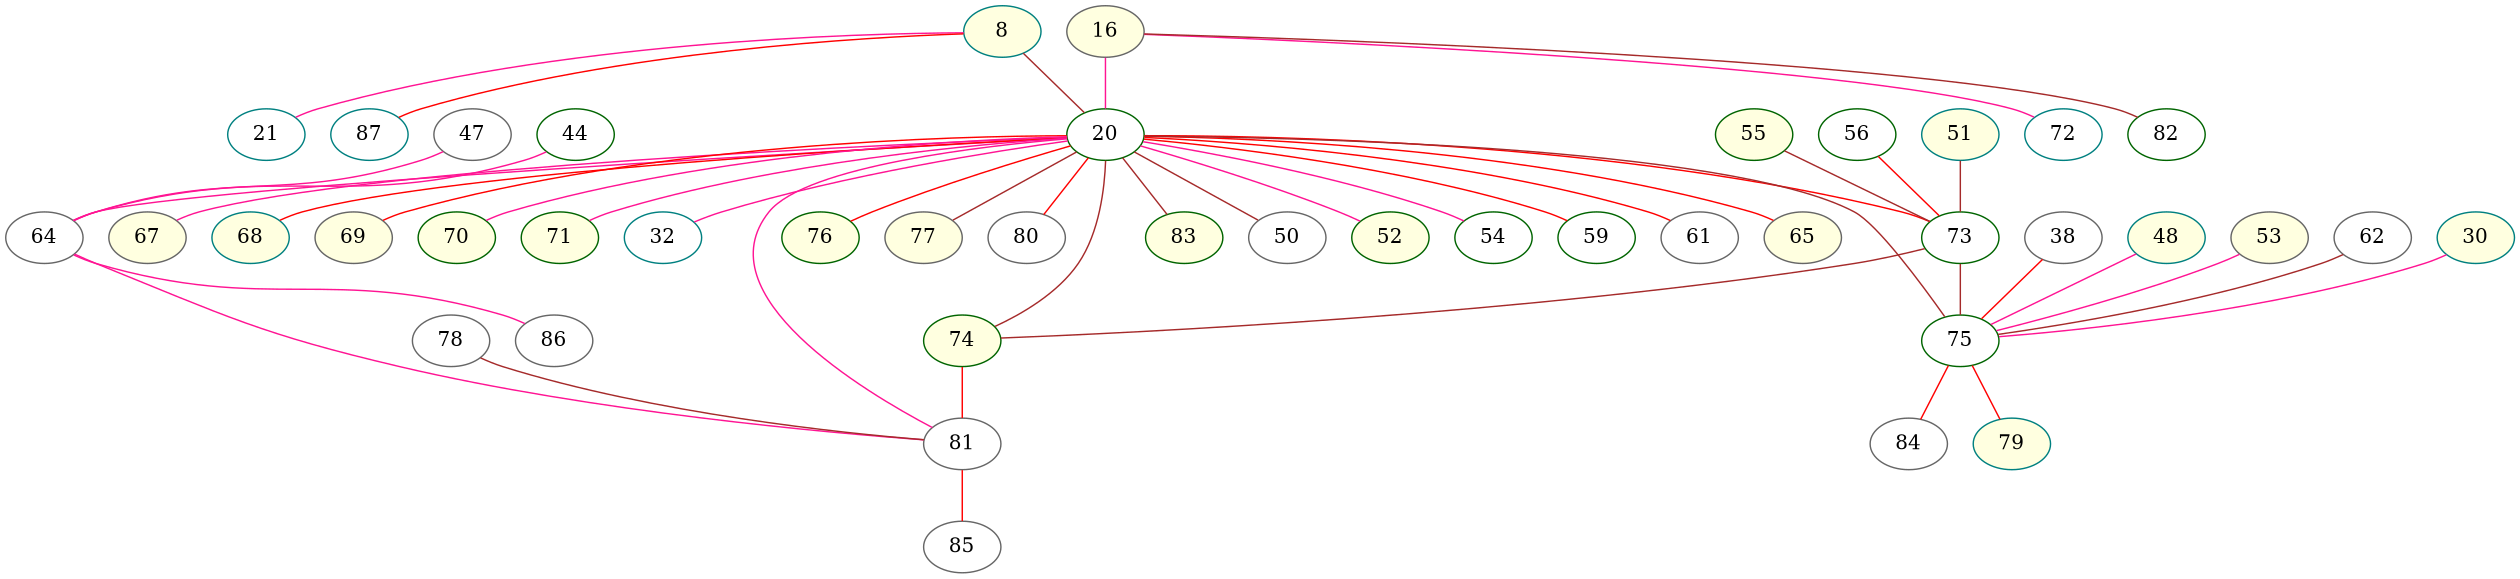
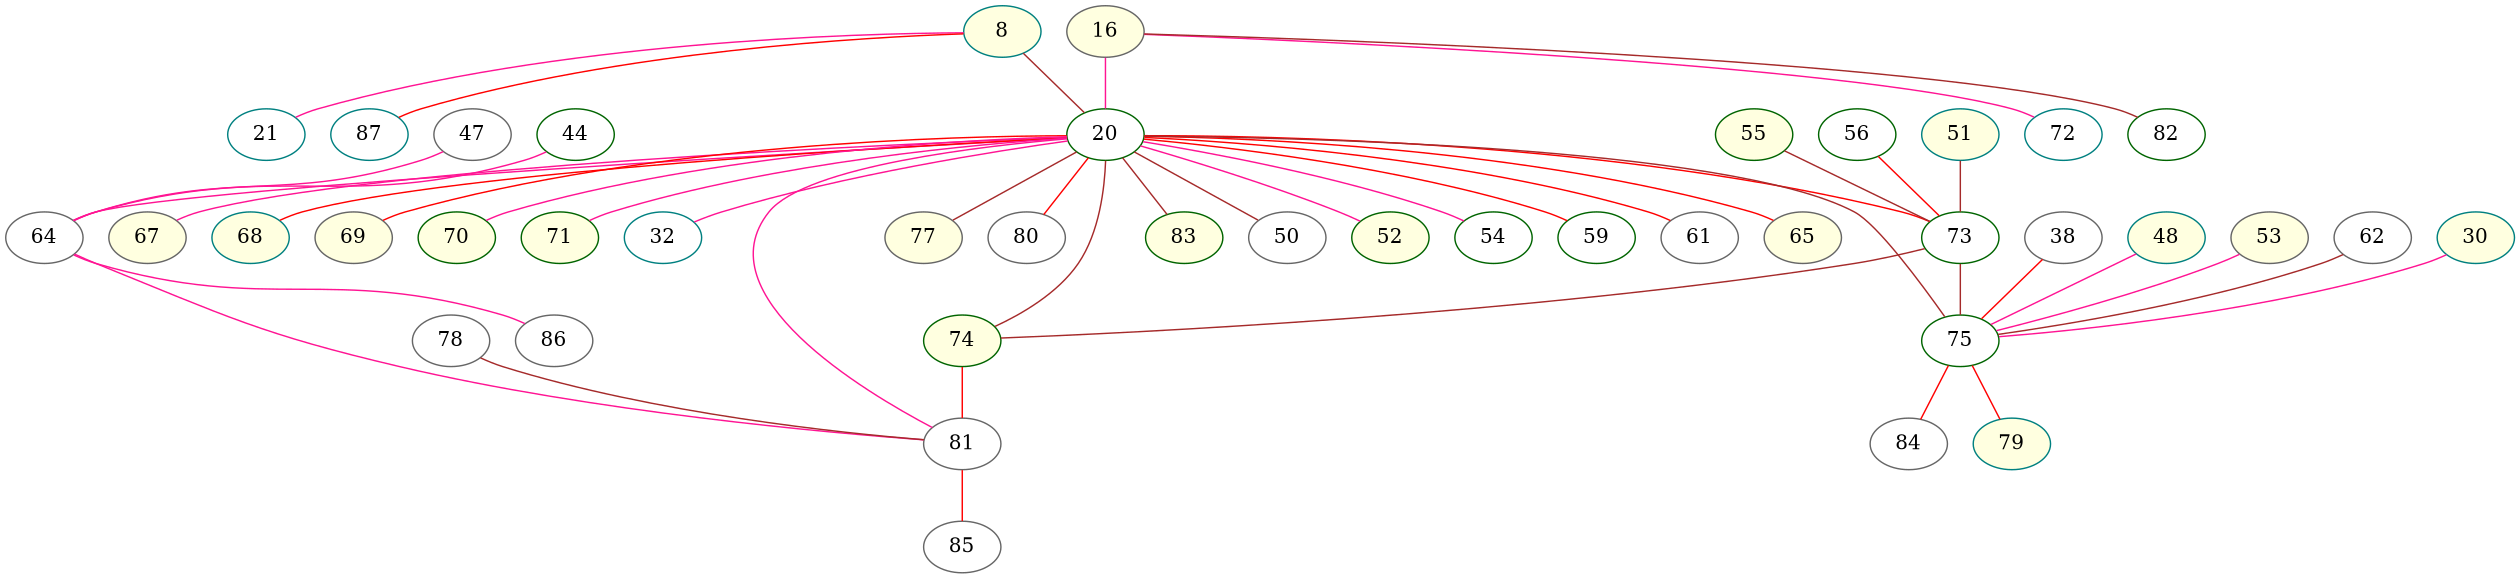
node "76": removed
